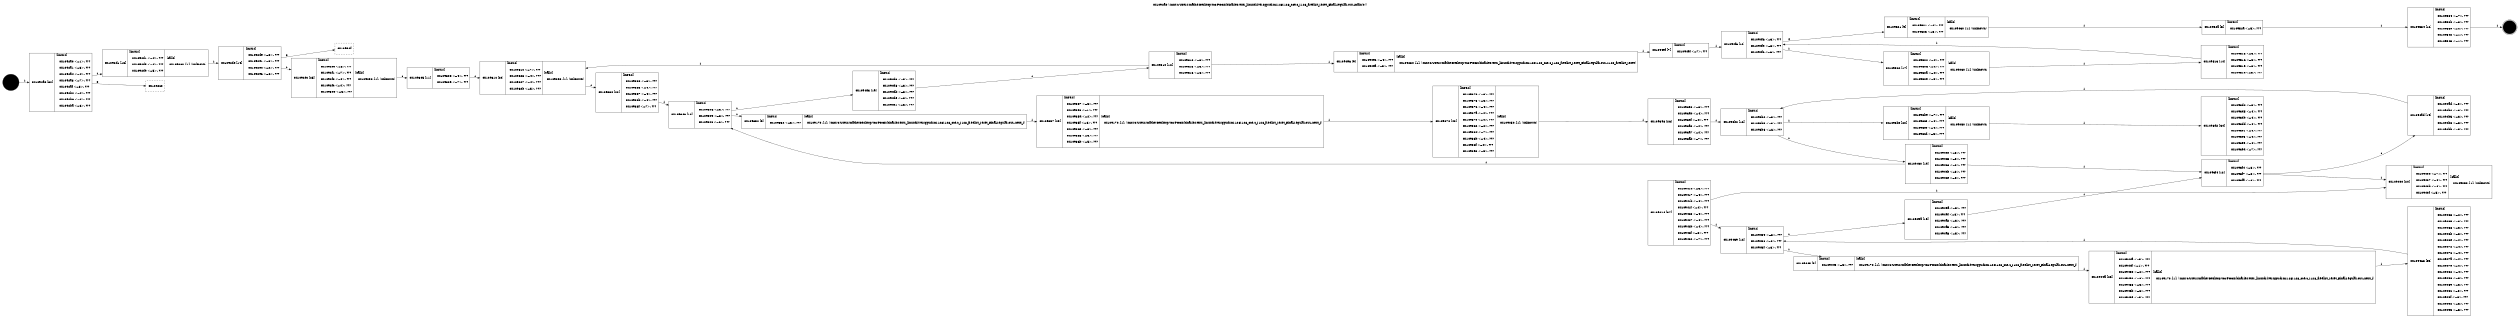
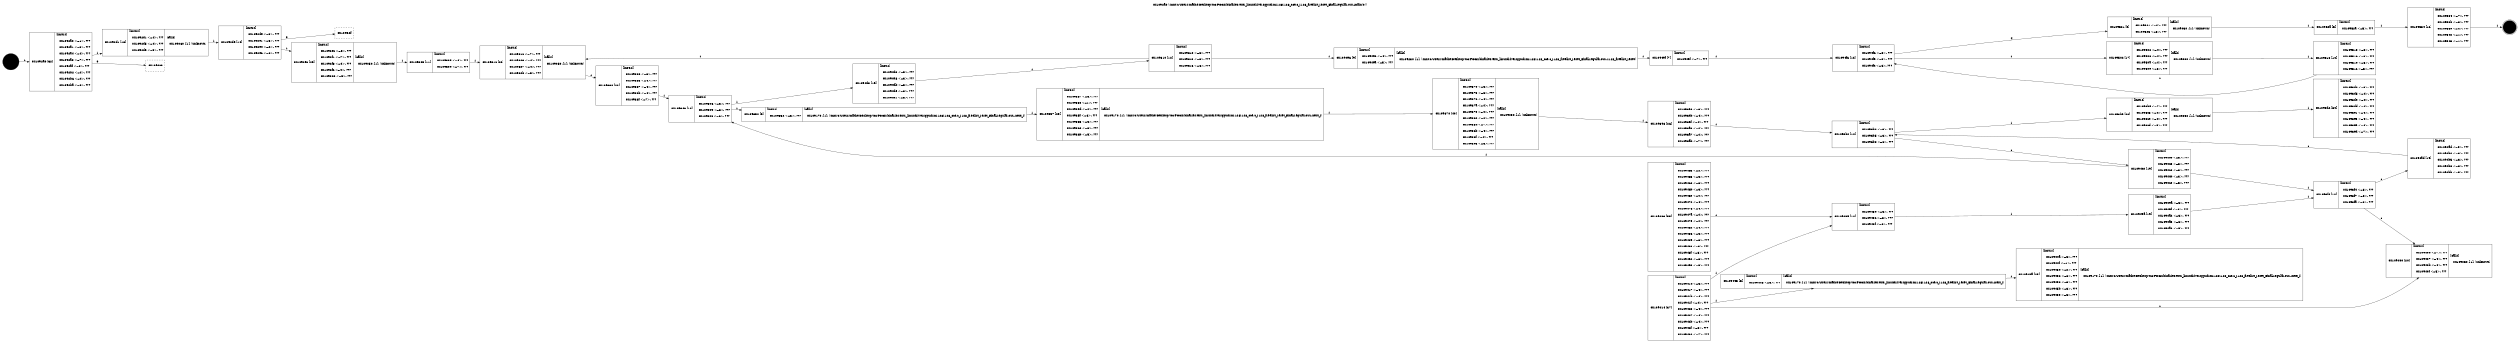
edge "0x109439 [12]" -> "0x109445 [5]": now "0x109414 [37]" -> "0x109445 [5]"
edge "0x10944a [25]" -> "0x109463 [55]": removed, label "1"
